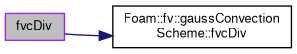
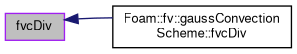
edge "fvcDiv" -> "Foam::fv::gaussConvection Scheme::fvcDiv": reversed
